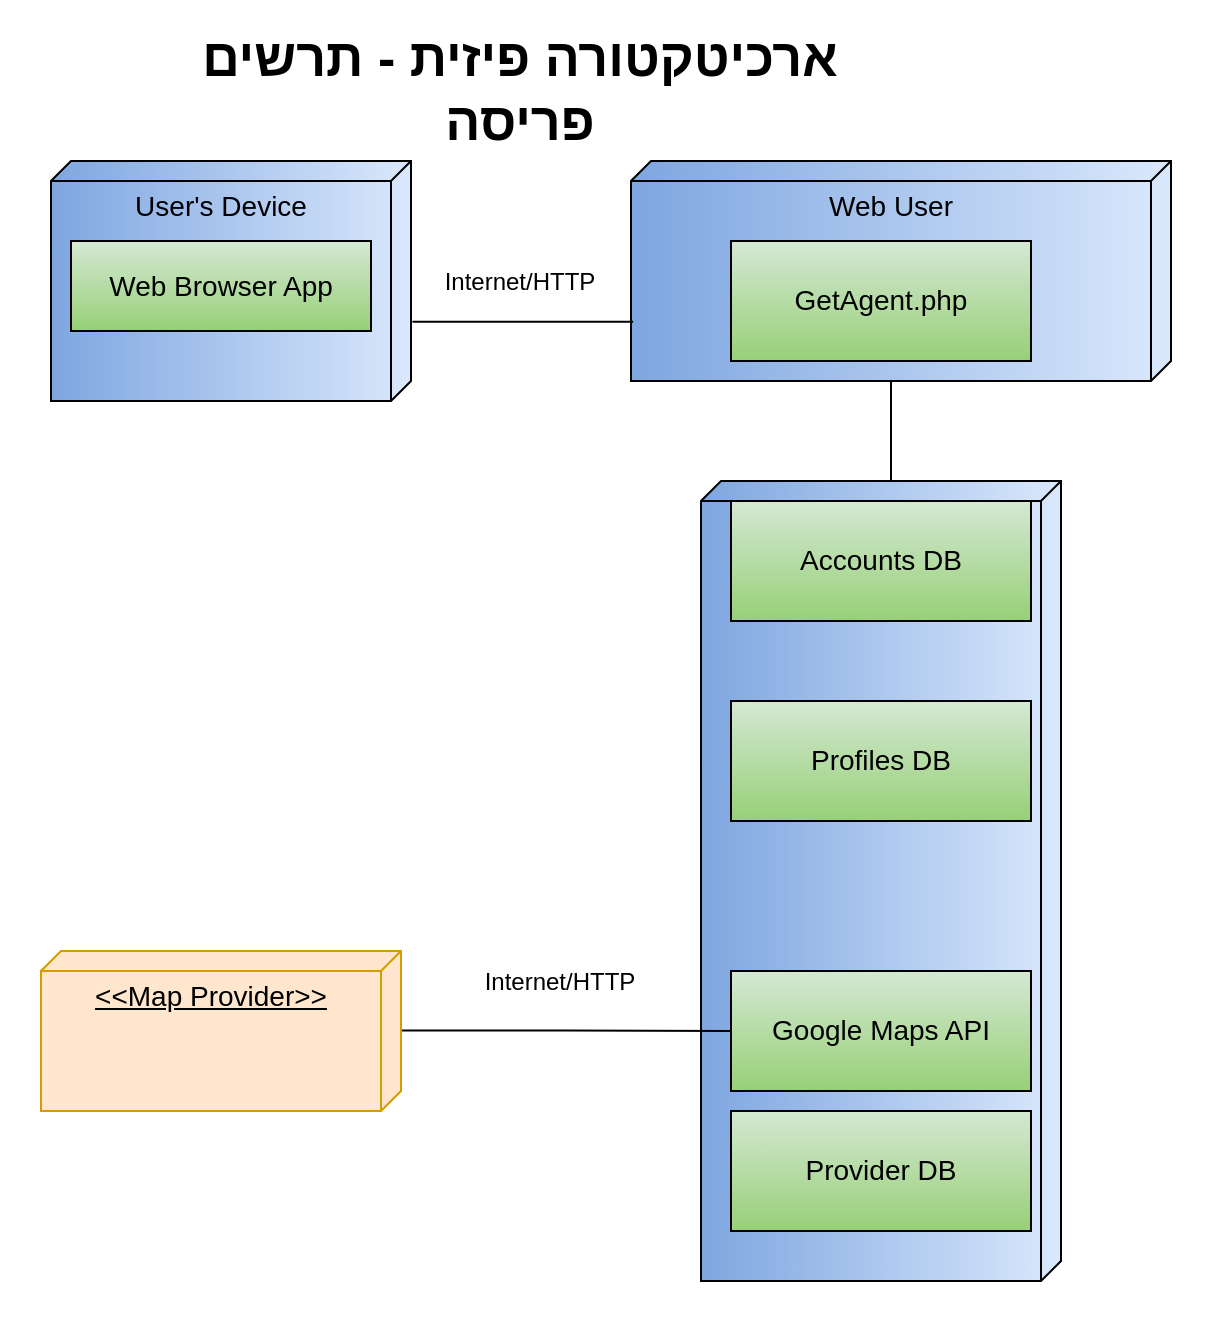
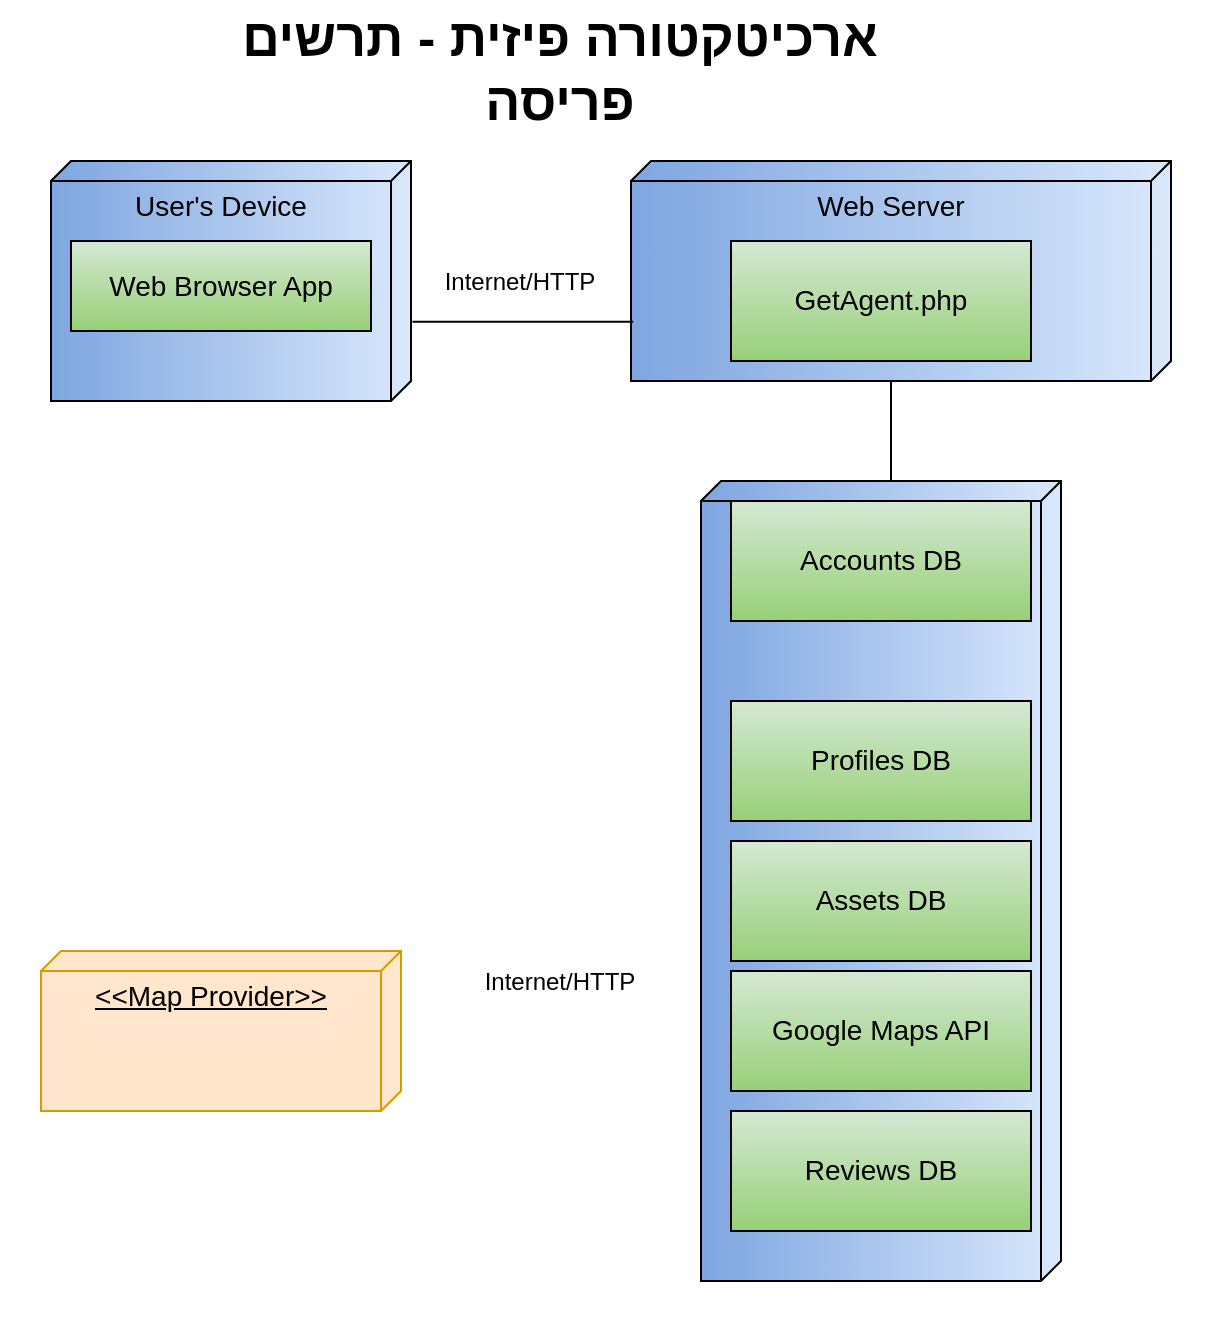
node "ארכיטקטורה פיזית - תרשים פריסה": moved (521, 91) -> (561, 71)
node "Web User": label "Web User" -> "Web Server"
node "Assets DB": added
edge "<<Map Provider>>" -- "Google Maps API": removed
node "Provider DB": label "Provider DB" -> "Reviews DB"
